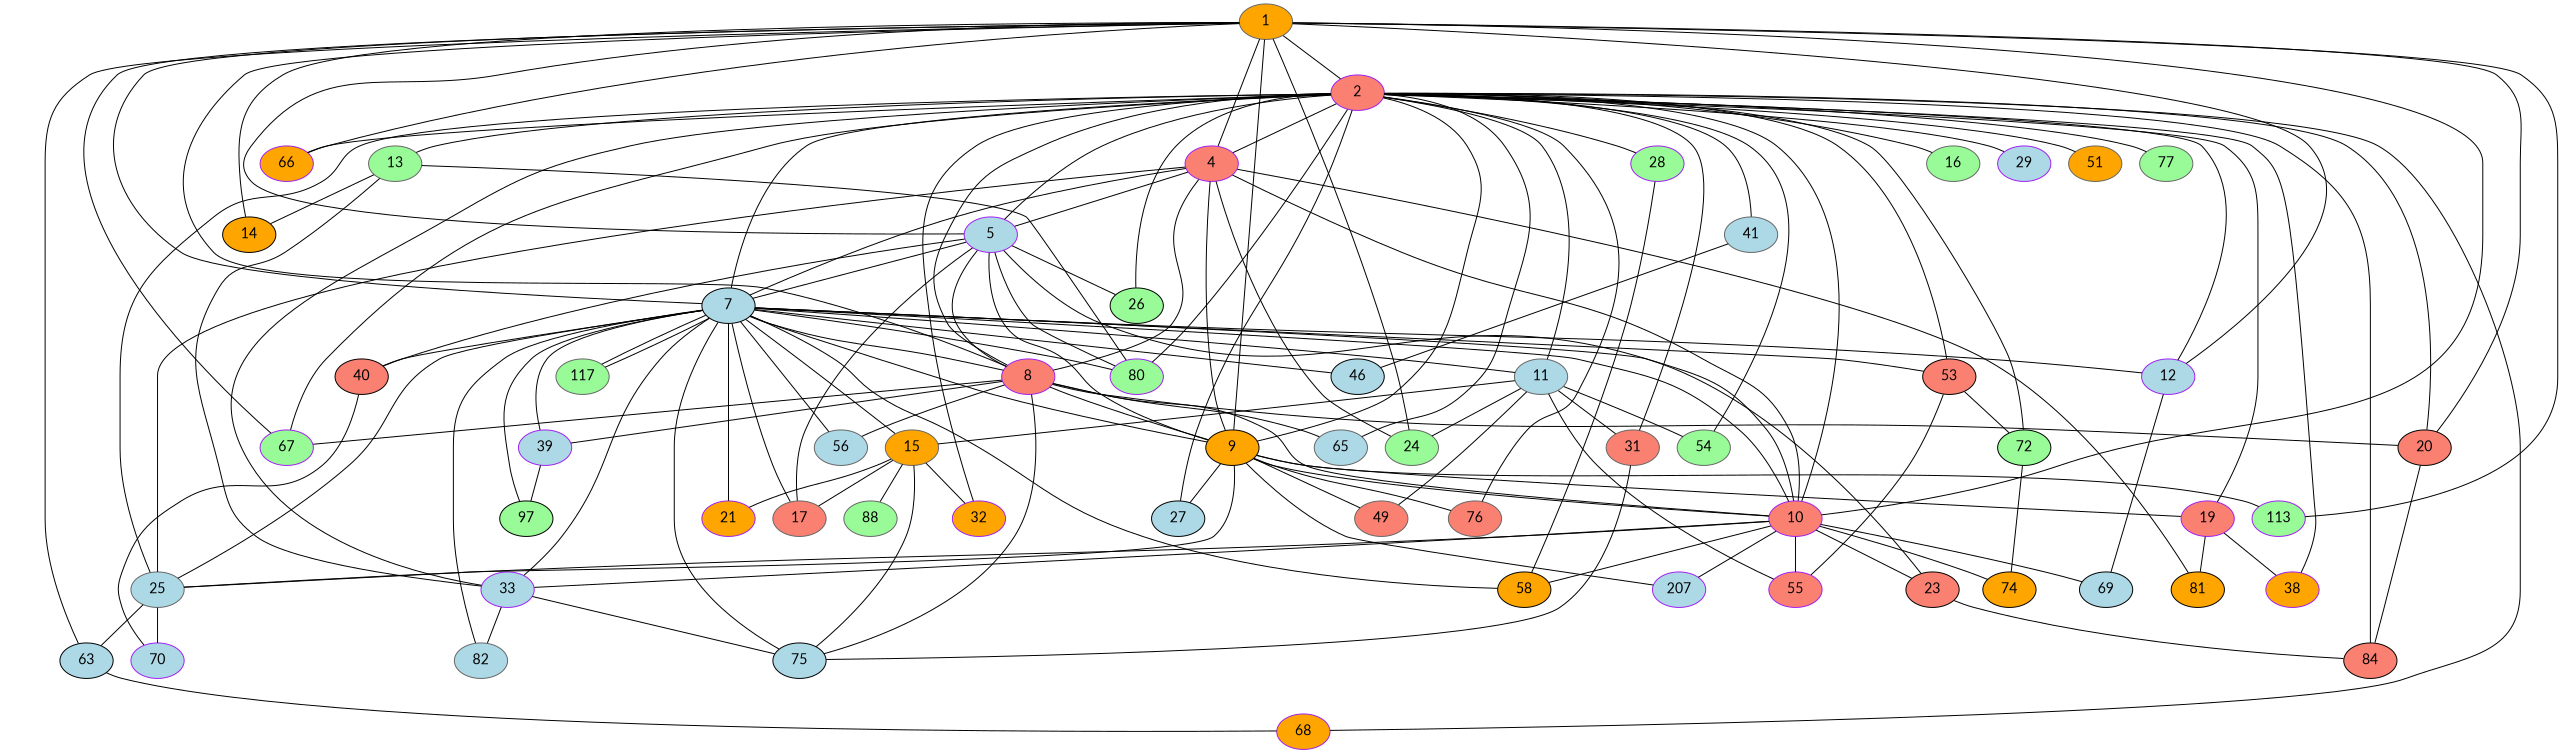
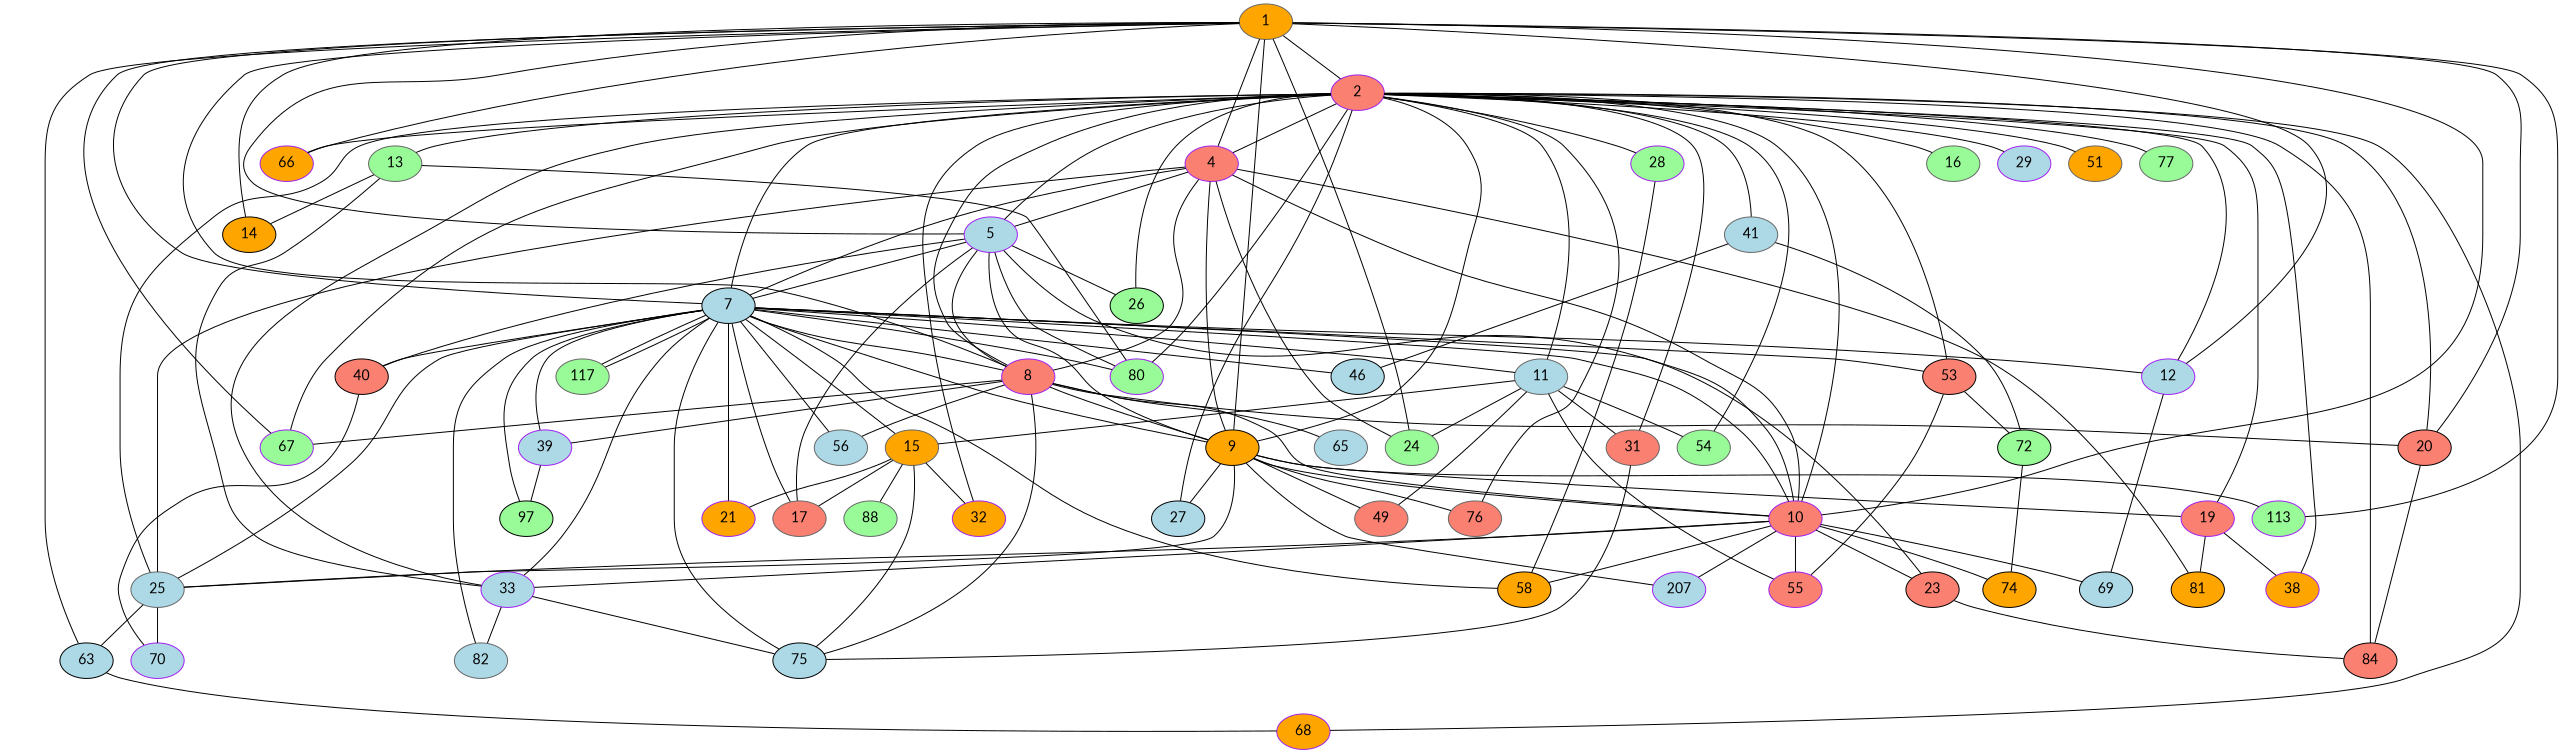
edge "2" -- "72": now "41" -- "72"
edge "2" -- "65": removed
